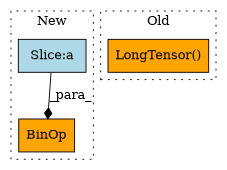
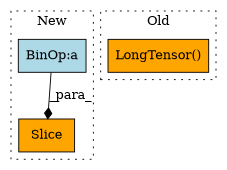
node "Slice:a": label "Slice:a" -> "BinOp:a"
node "BinOp": label "BinOp" -> "Slice"
